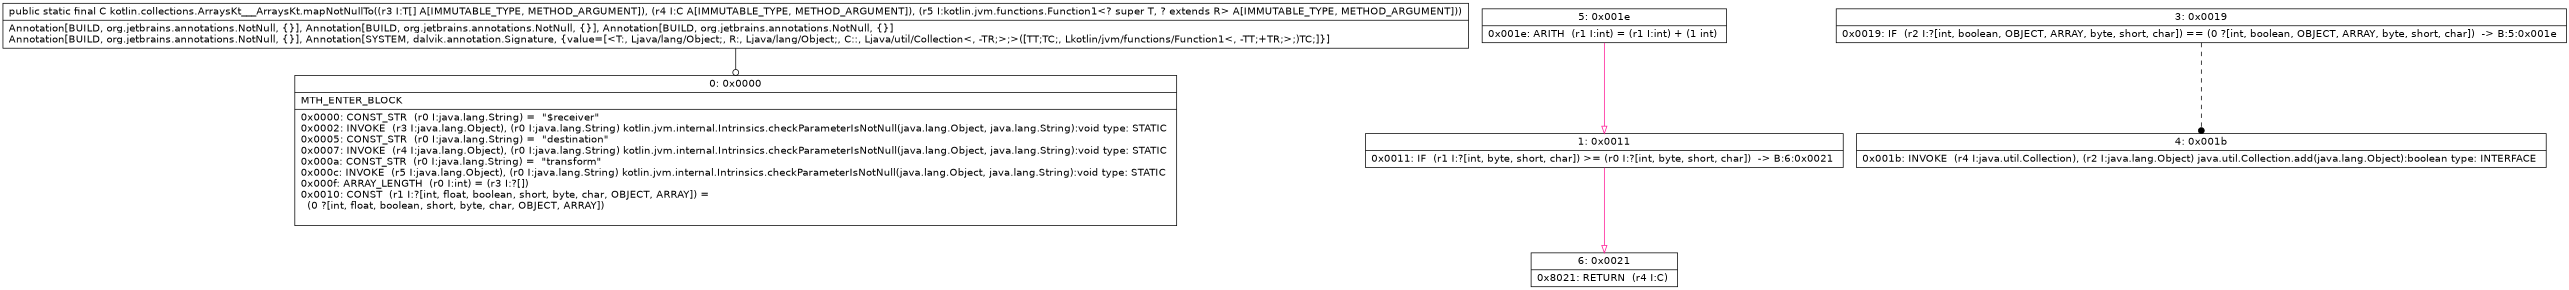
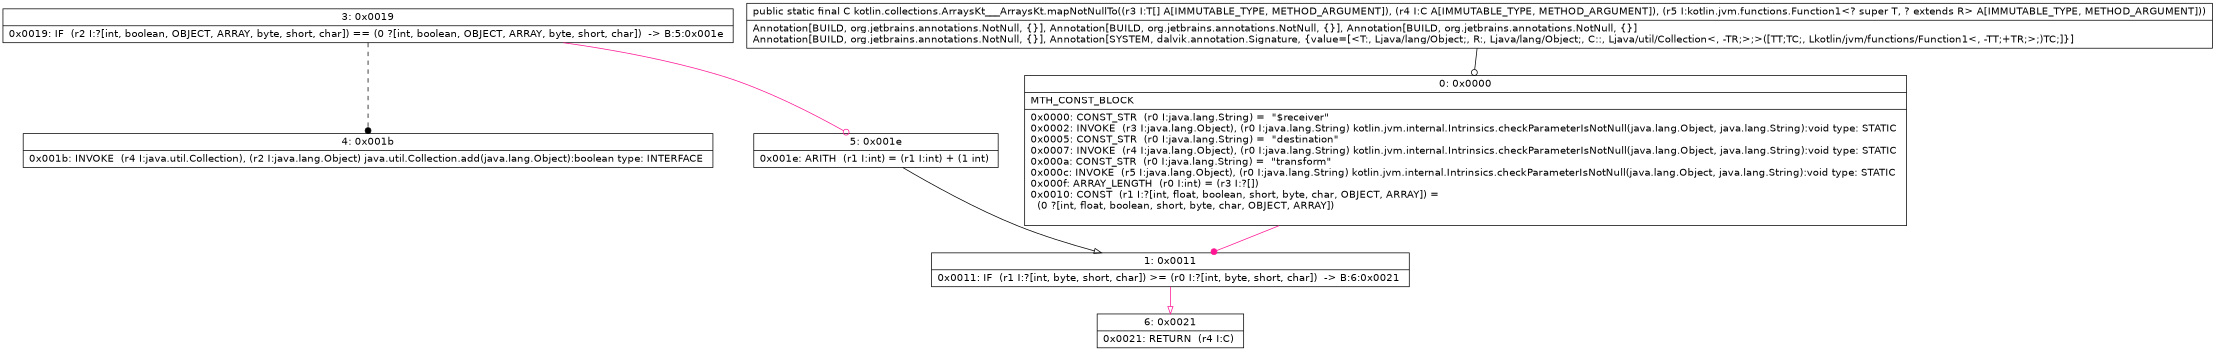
edge "3: 0x0019" -> "5: 0x001e": added
edge "5: 0x001e" -> "1: 0x0011": color deeppink -> black
node "0: 0x0000": text "MTH_ENTER_BLOCK" -> "MTH_CONST_BLOCK"
edge "0: 0x0000" -> "1: 0x0011": added
node "6: 0x0021": text "0x8021: RETURN  (r4 I:C)" -> "0x0021: RETURN  (r4 I:C)"
